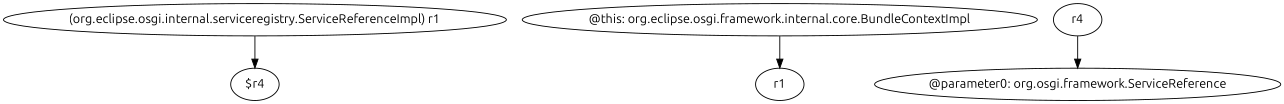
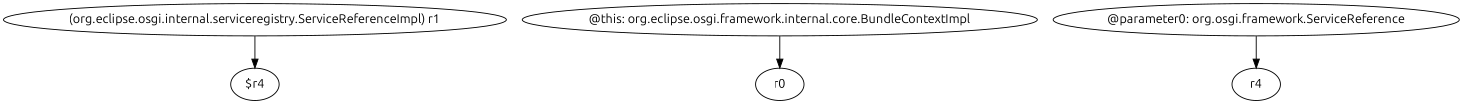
edge "r4" -> "@parameter0: org.osgi.framework.ServiceReference": reversed
node "r1": label "r1" -> "r0"
